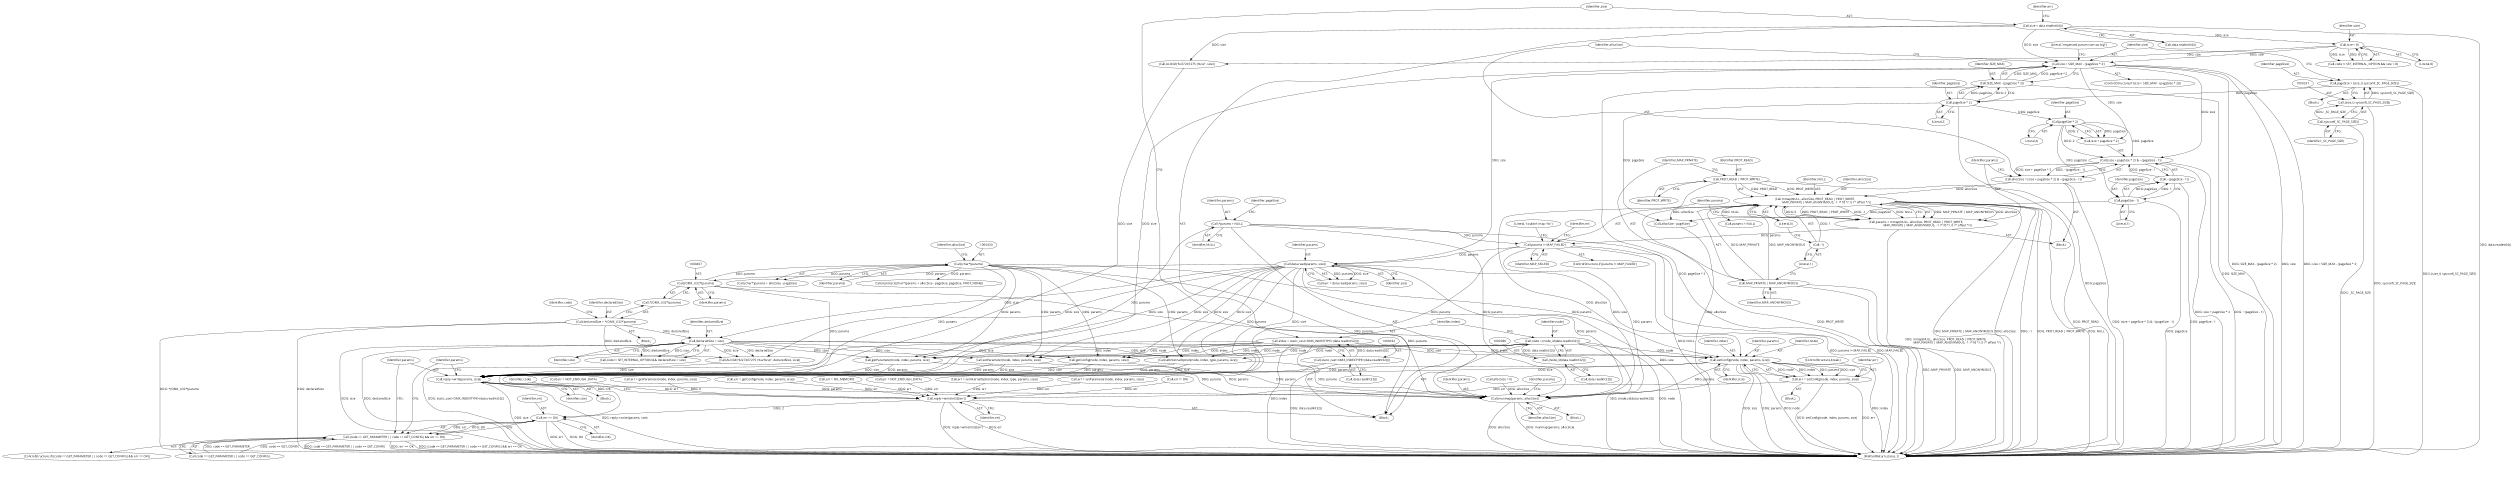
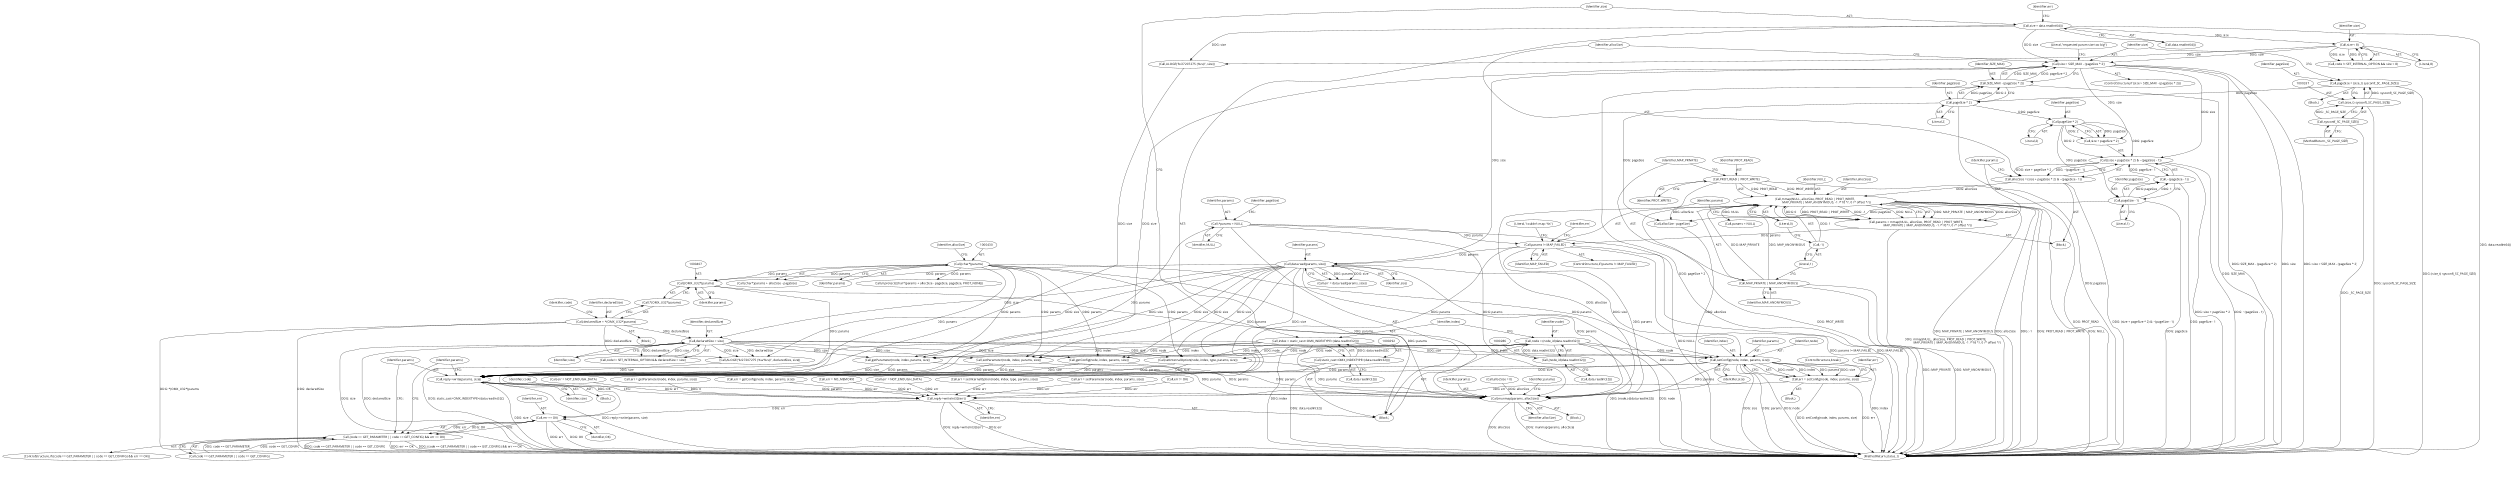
node "(Identifier,_SC_PAGE_SIZE)": label "(Identifier,_SC_PAGE_SIZE)" -> "(MethodReturn,_SC_PAGE_SIZE)"
edge "(Call,(OMX_U32*)params)" -> "(Call,(char*)params)": reversed
edge "(Call,index = static_cast<OMX_INDEXTYPE>(data.readInt32()))" -> "(Call,getConfig(node, index, params, size))": removed, label "DDG: index"
edge "(Call,reply->writeInt32(err))" -> "(Call,err == OK)": label "DDG: 2" -> "DDG: err"
